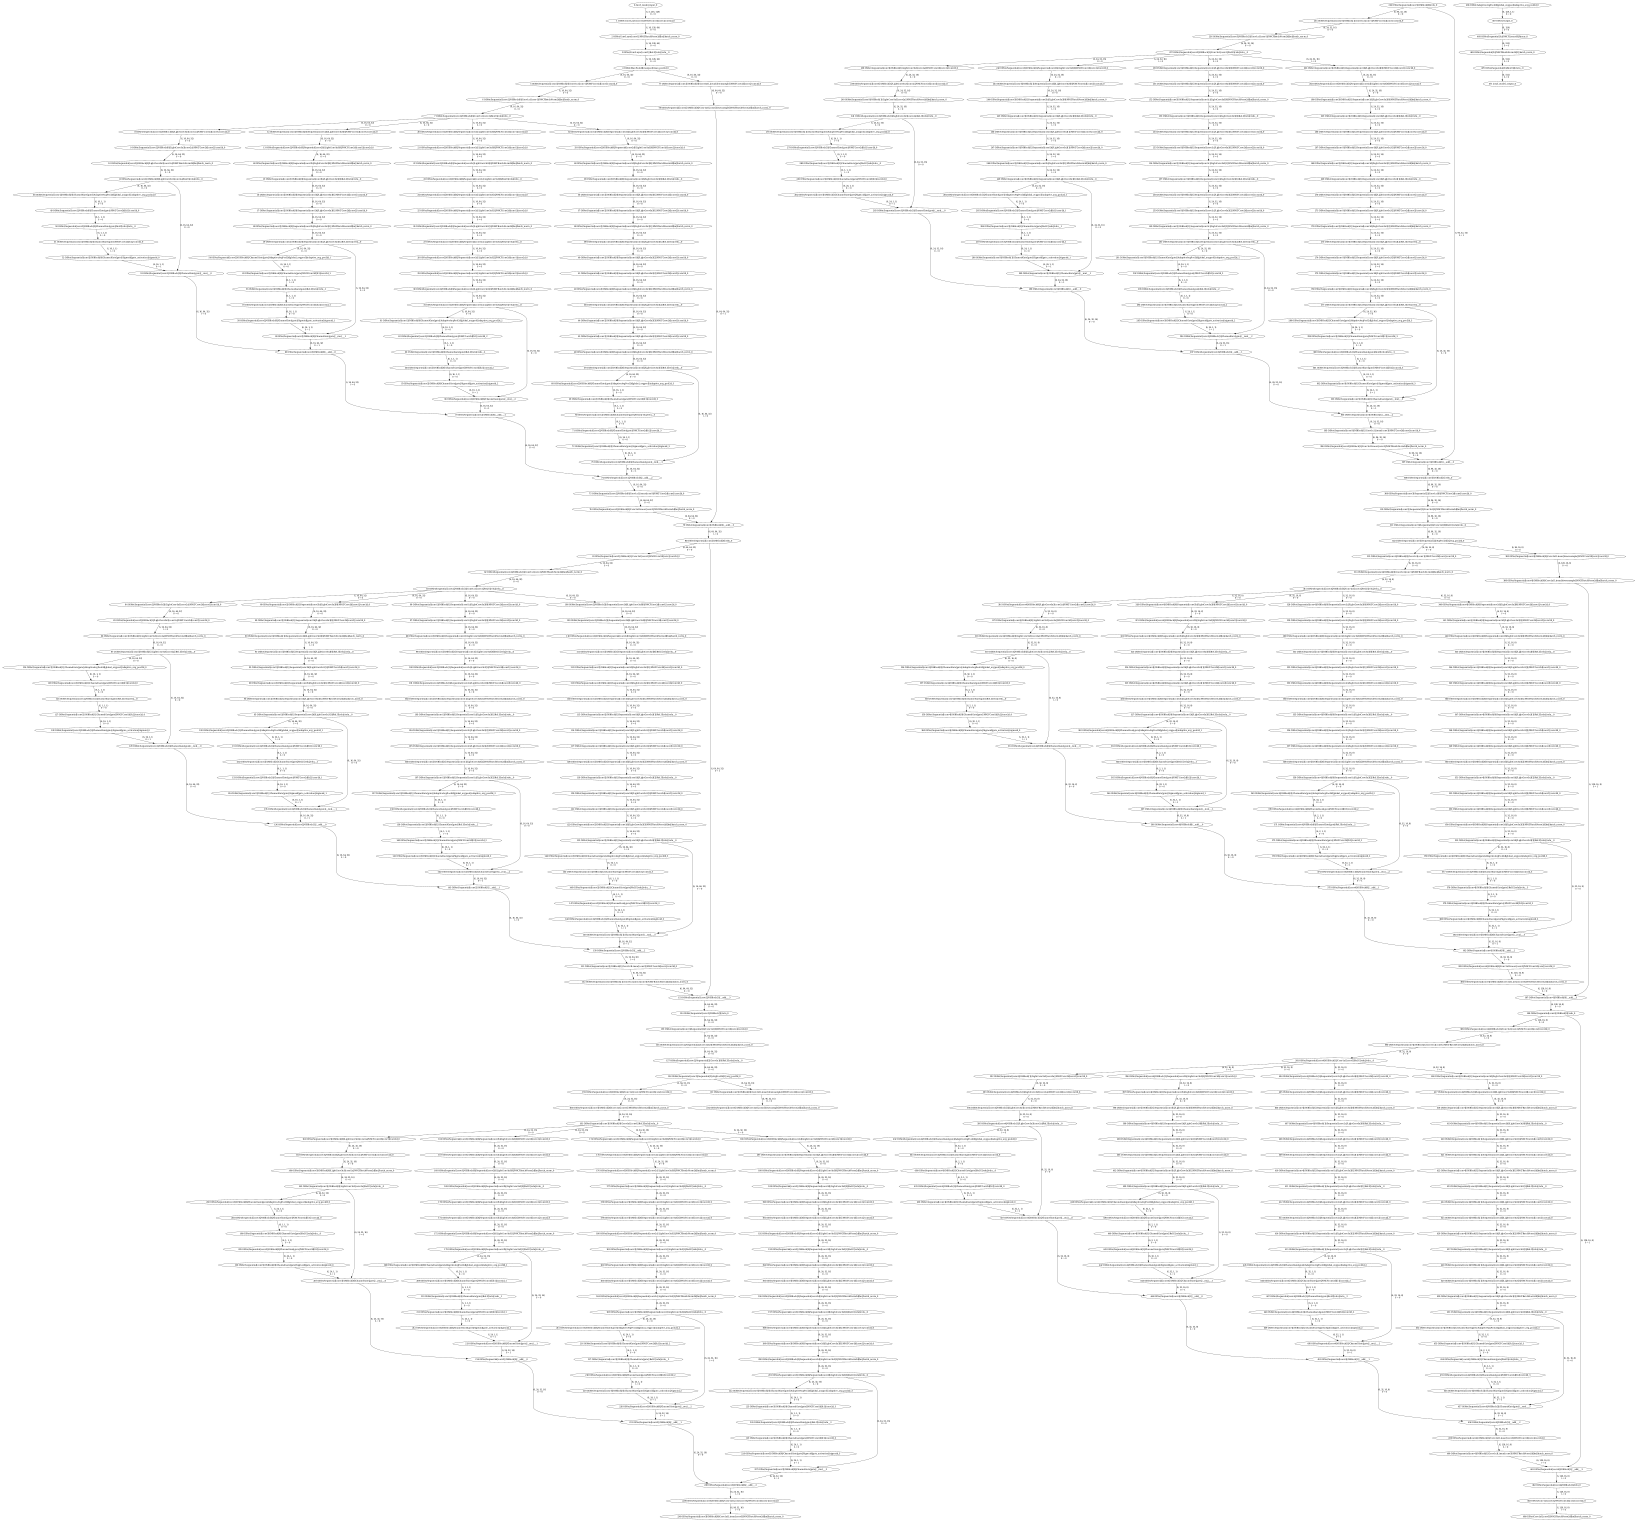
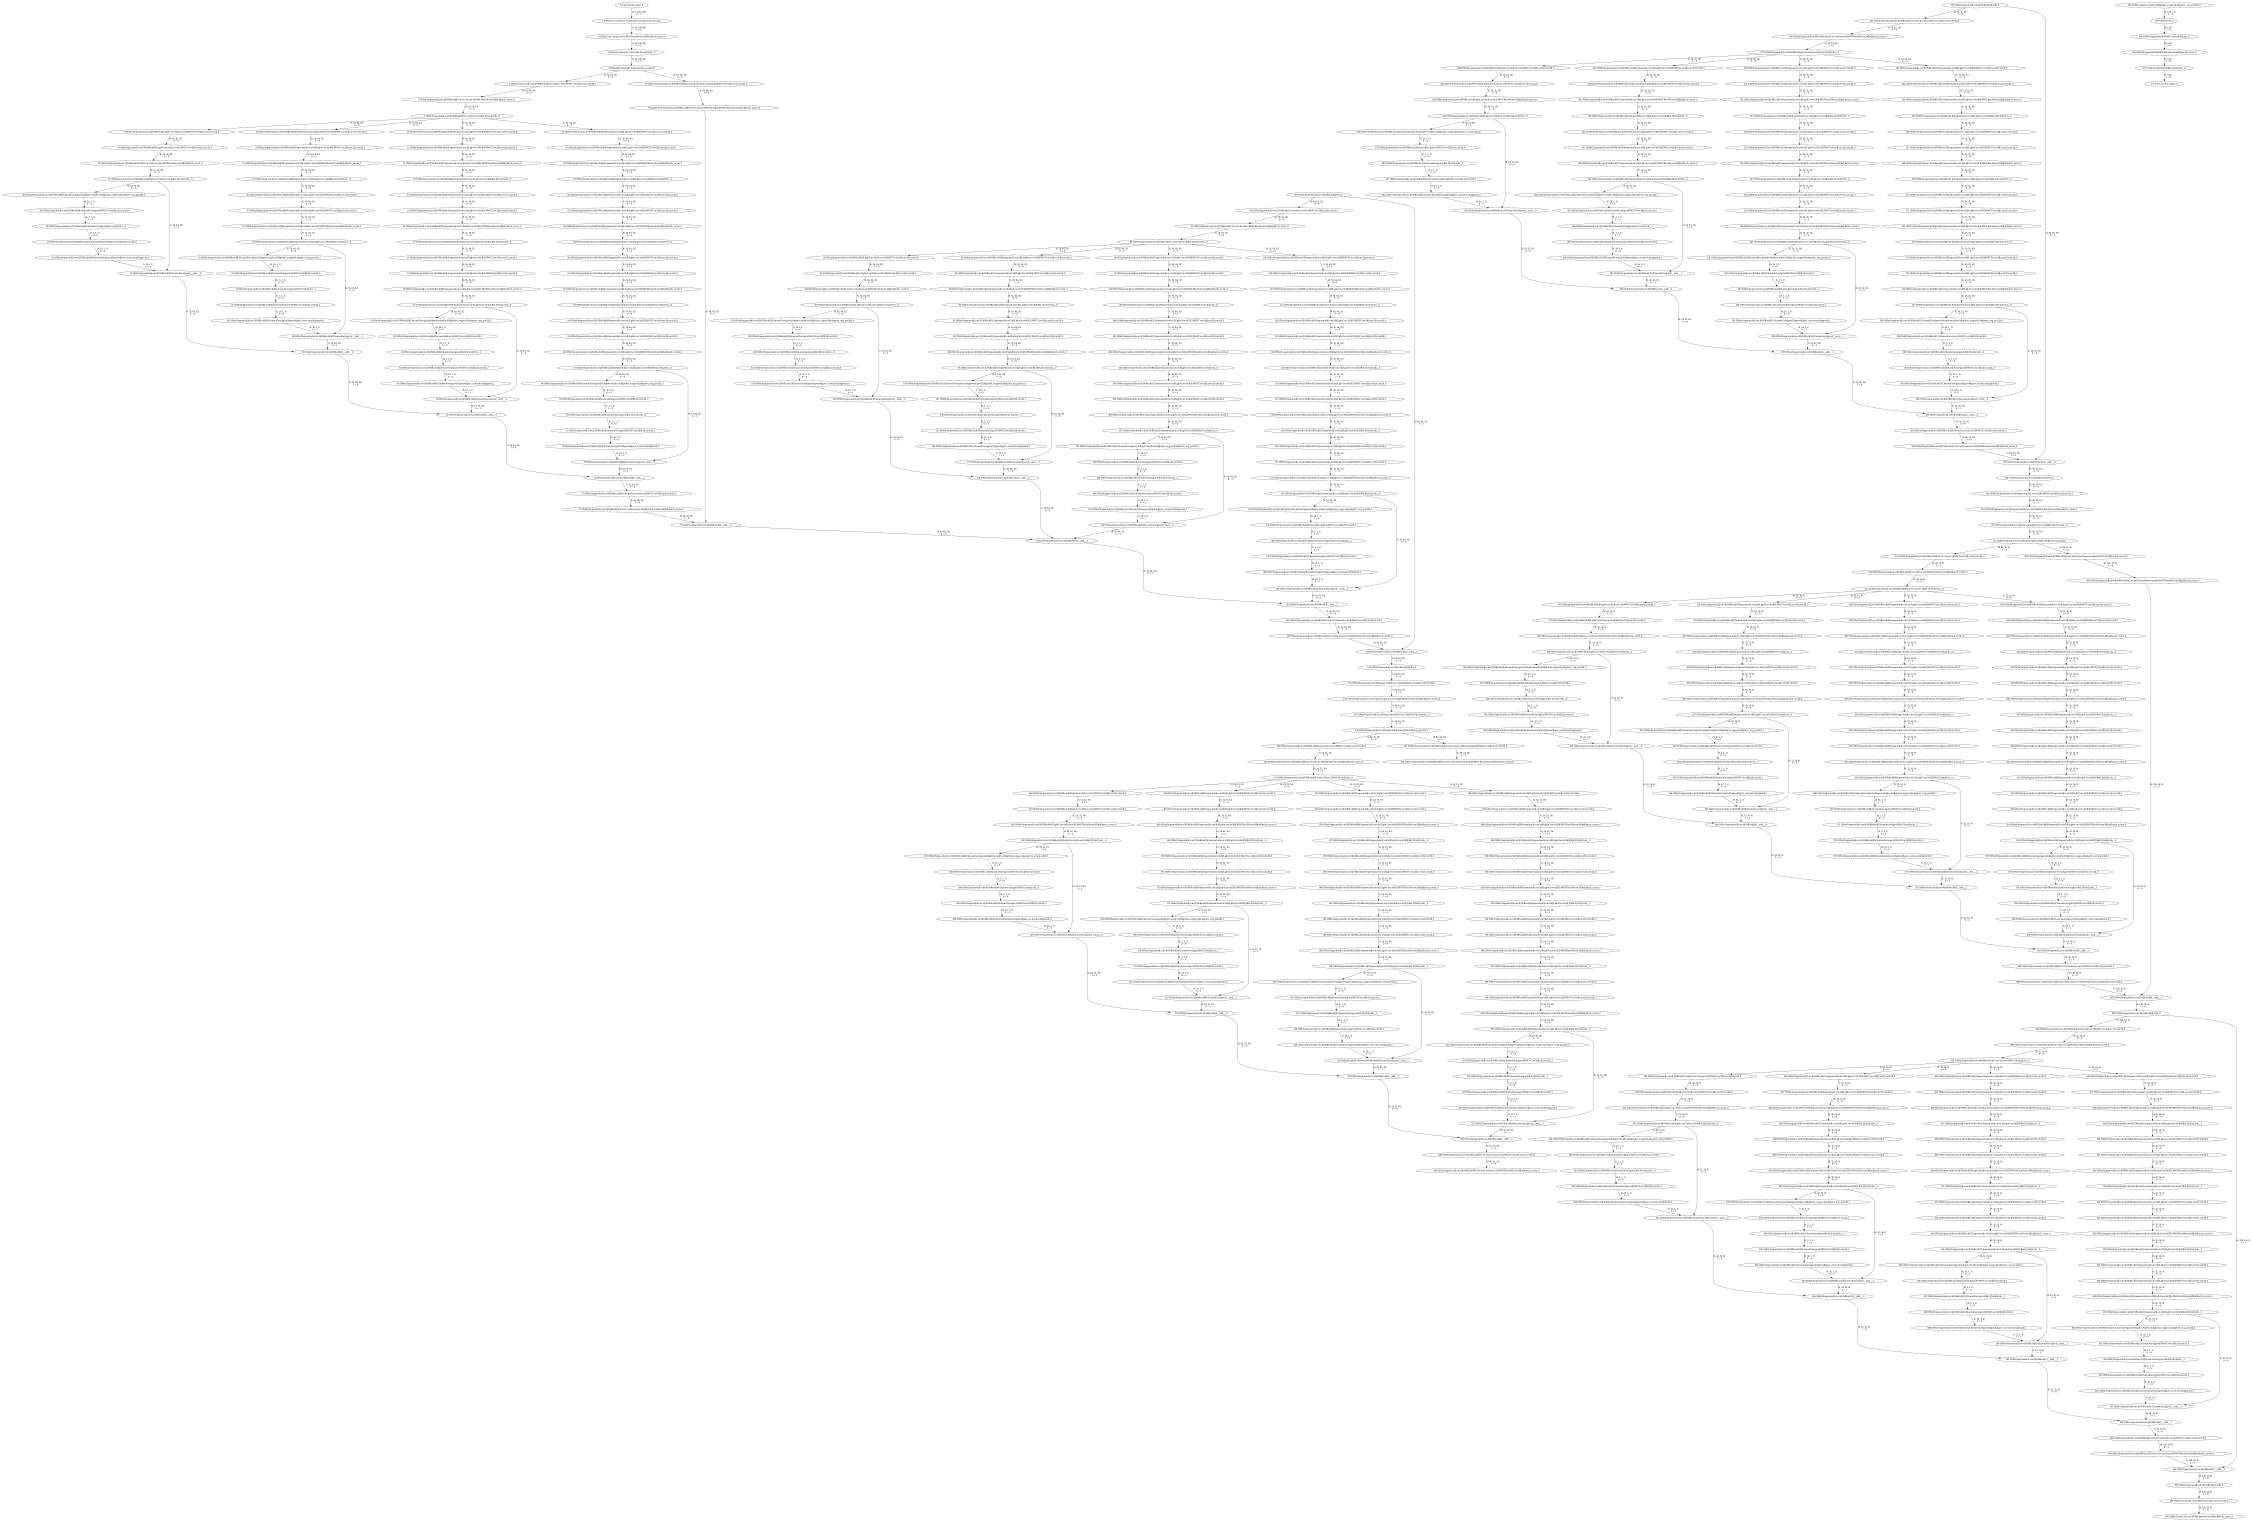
node "467 OSNet/output_0": label "467 OSNet/output_0" -> "467 OSNet/view_0"
edge "79 OSNet/Sequential[conv2]/OSBlock[0]/__add___3" -> "80 OSNet/Sequential[conv2]/OSBlock[0]/relu_0": now "79 OSNet/Sequential[conv2]/OSBlock[0]/__add___3" -> "143 OSNet/Sequential[conv2]/OSBlock[1]/__add___1"
